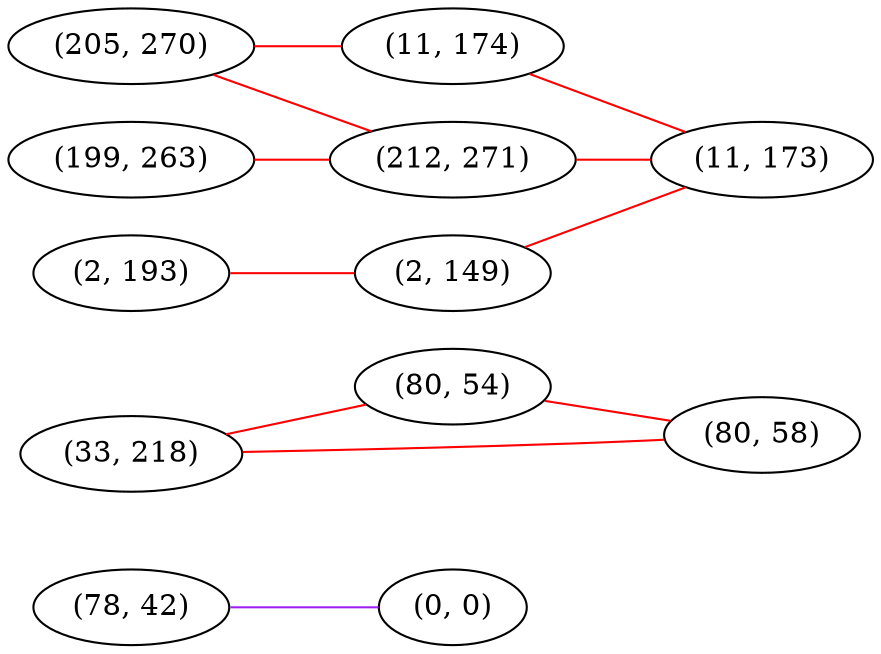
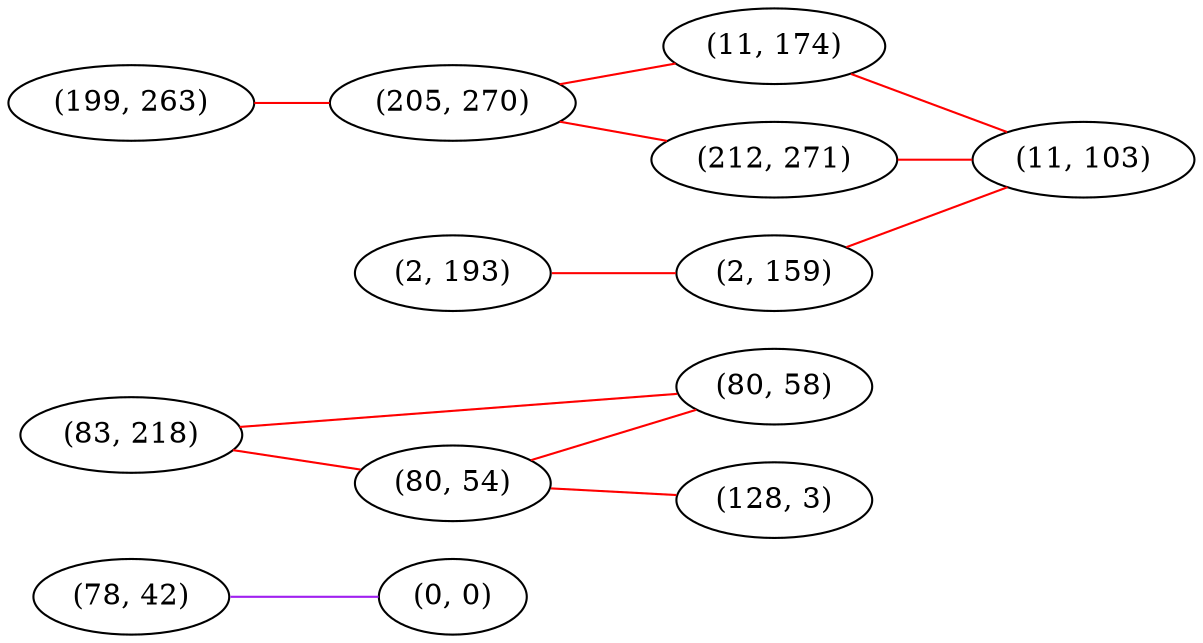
edge "(199, 263)" -- "(212, 271)": now "(199, 263)" -- "(205, 270)"
node "(11, 173)": label "(11, 173)" -> "(11, 103)"
node "(2, 149)": label "(2, 149)" -> "(2, 159)"
node "(33, 218)": label "(33, 218)" -> "(83, 218)"
node "(128, 3)": added
